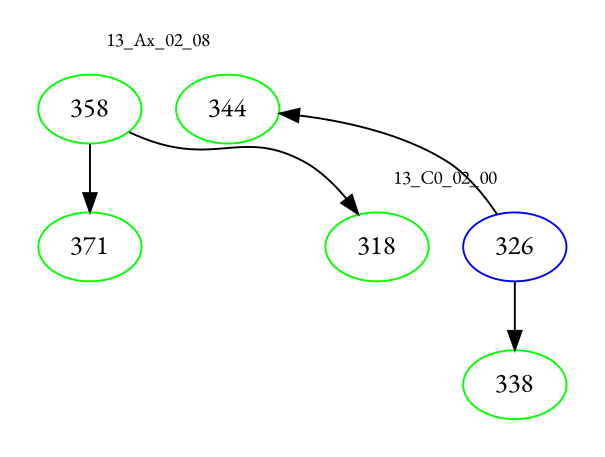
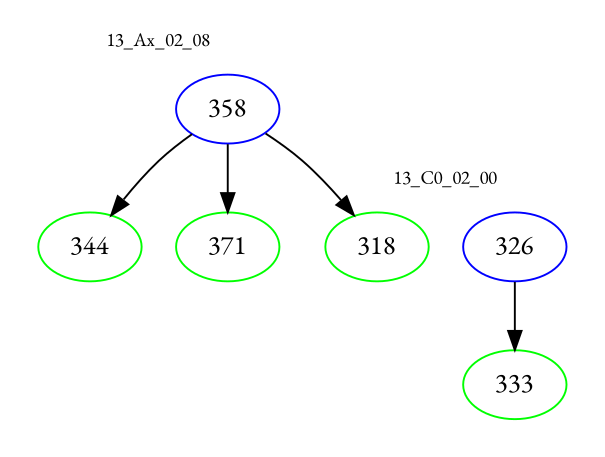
node "358": color green -> blue
edge "326" -> "344": now "358" -> "344"
node "338": label "338" -> "333"
